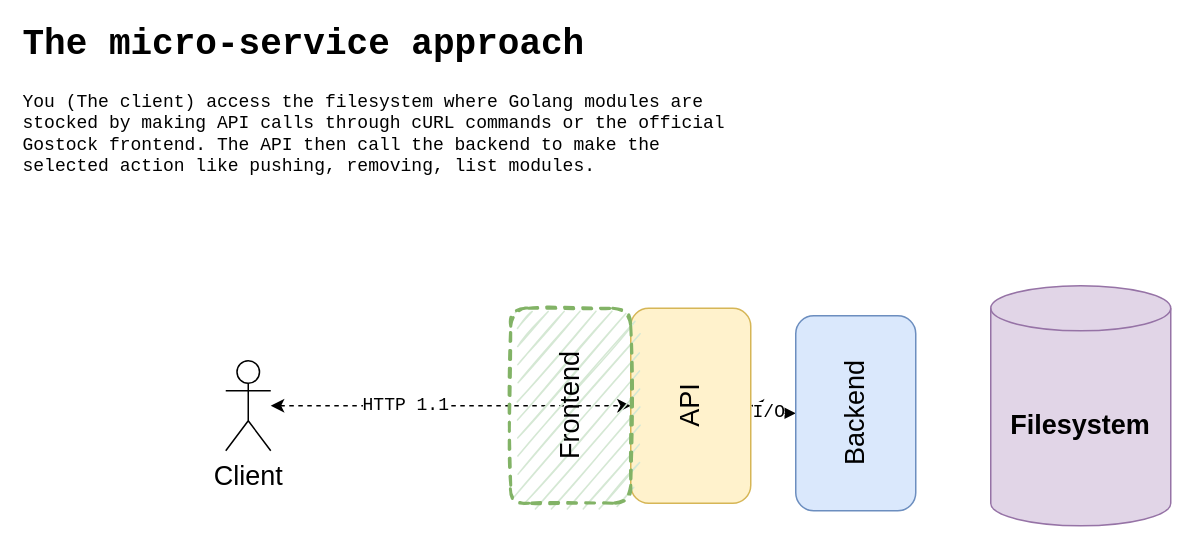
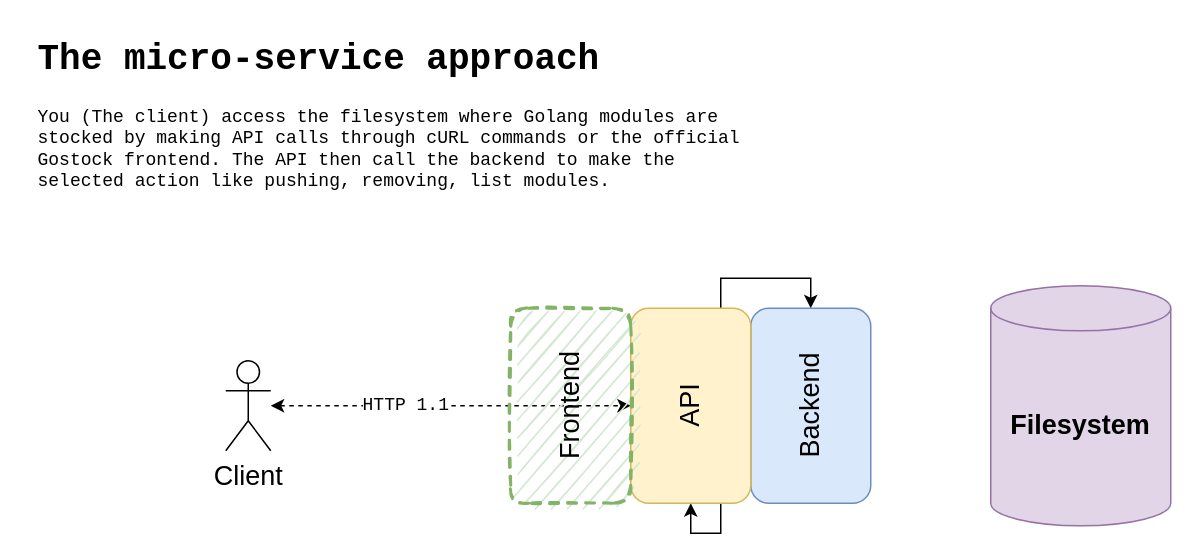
node "The micro-service approach You (The client) access the filesystem where Golang modules are stocked by making API calls through cURL commands or the official Gostock frontend. The API then call the backend to make the selected action like pushing, removing, list modules.": moved (376, 113) -> (391, 128)
node "Backend": moved (856, 413) -> (811, 406)
